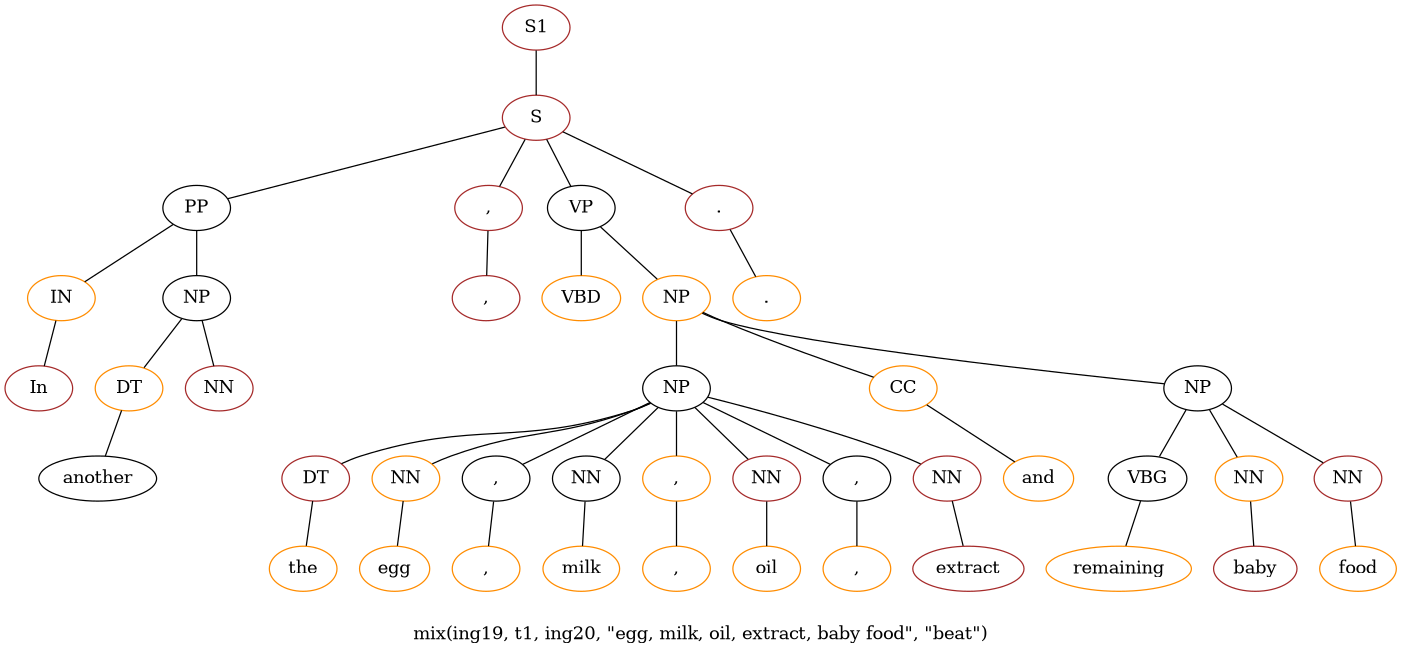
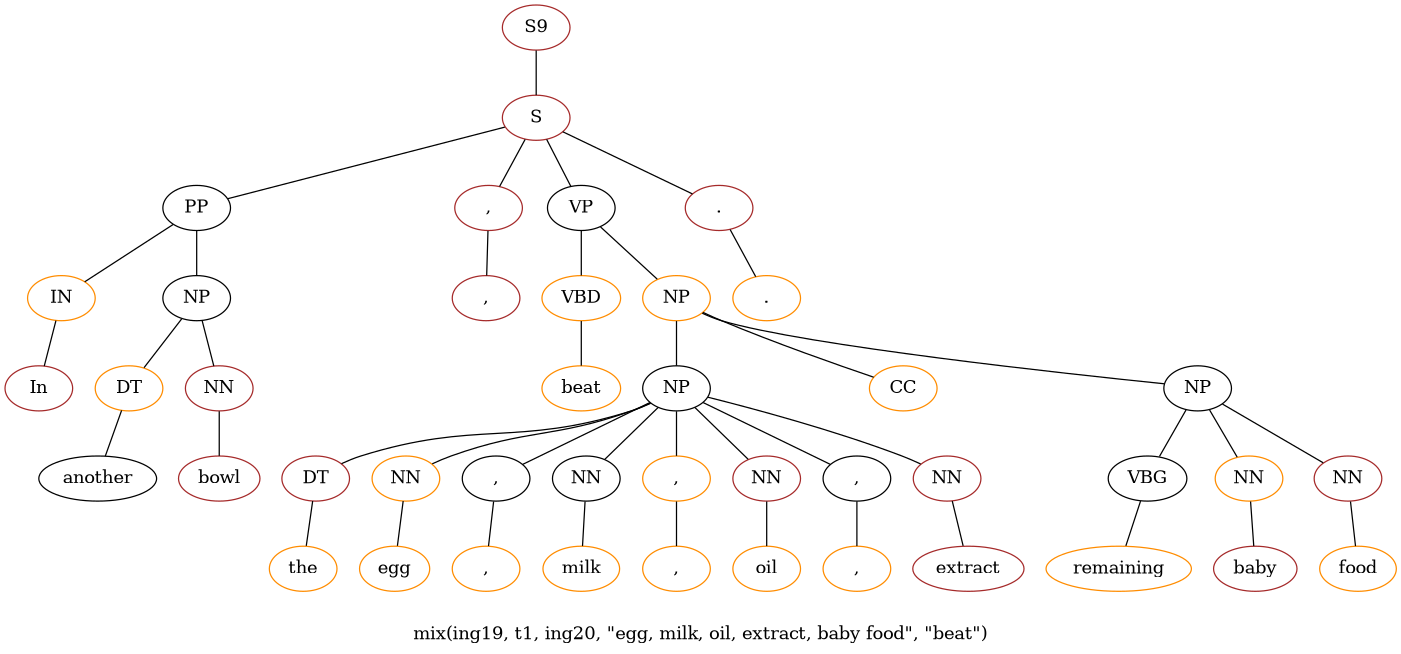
node "S1": label "S1" -> "S9"
node "beat": added
node "bowl": added
node "and": removed
